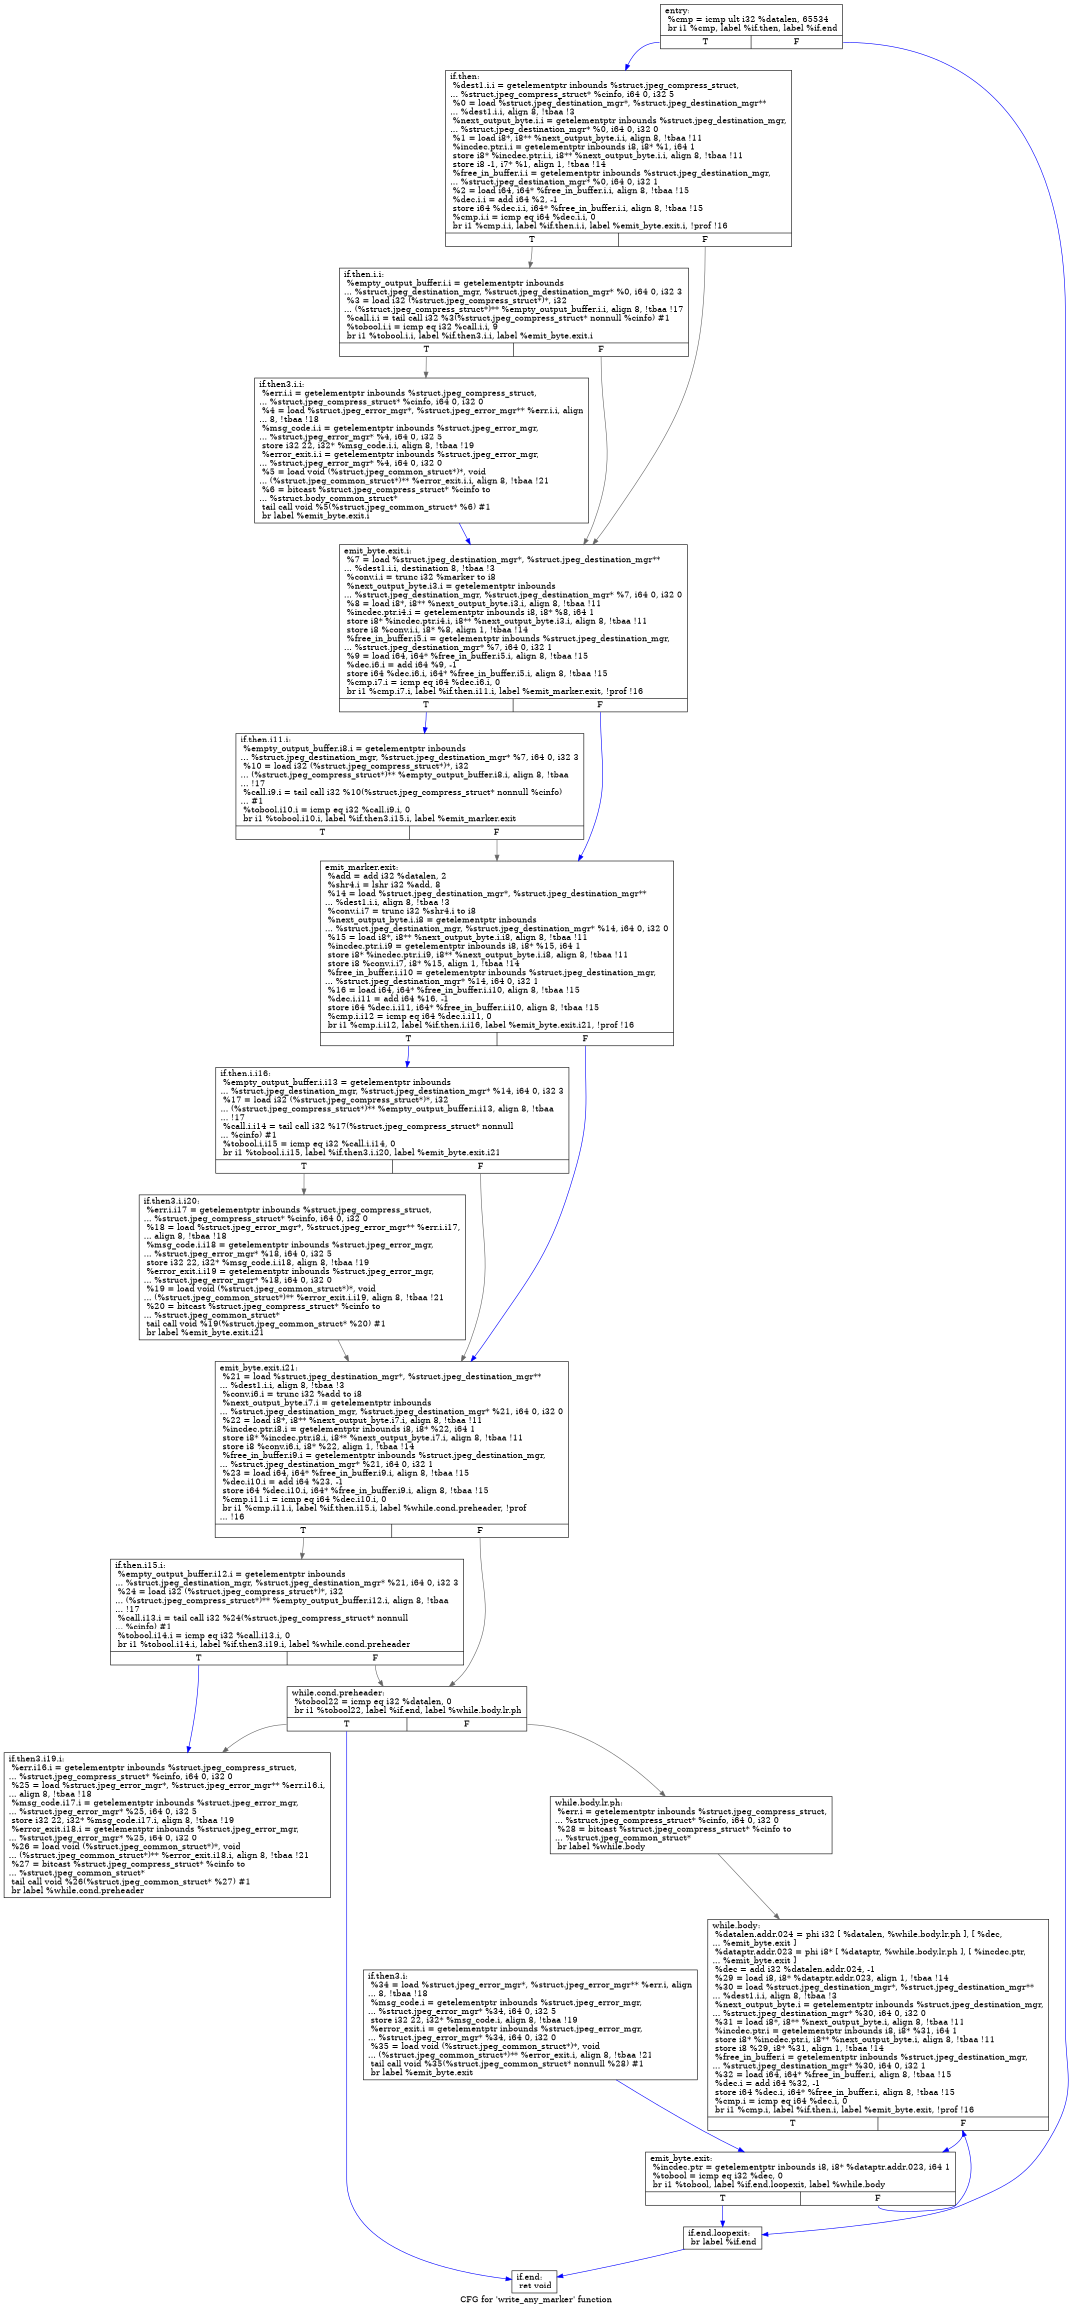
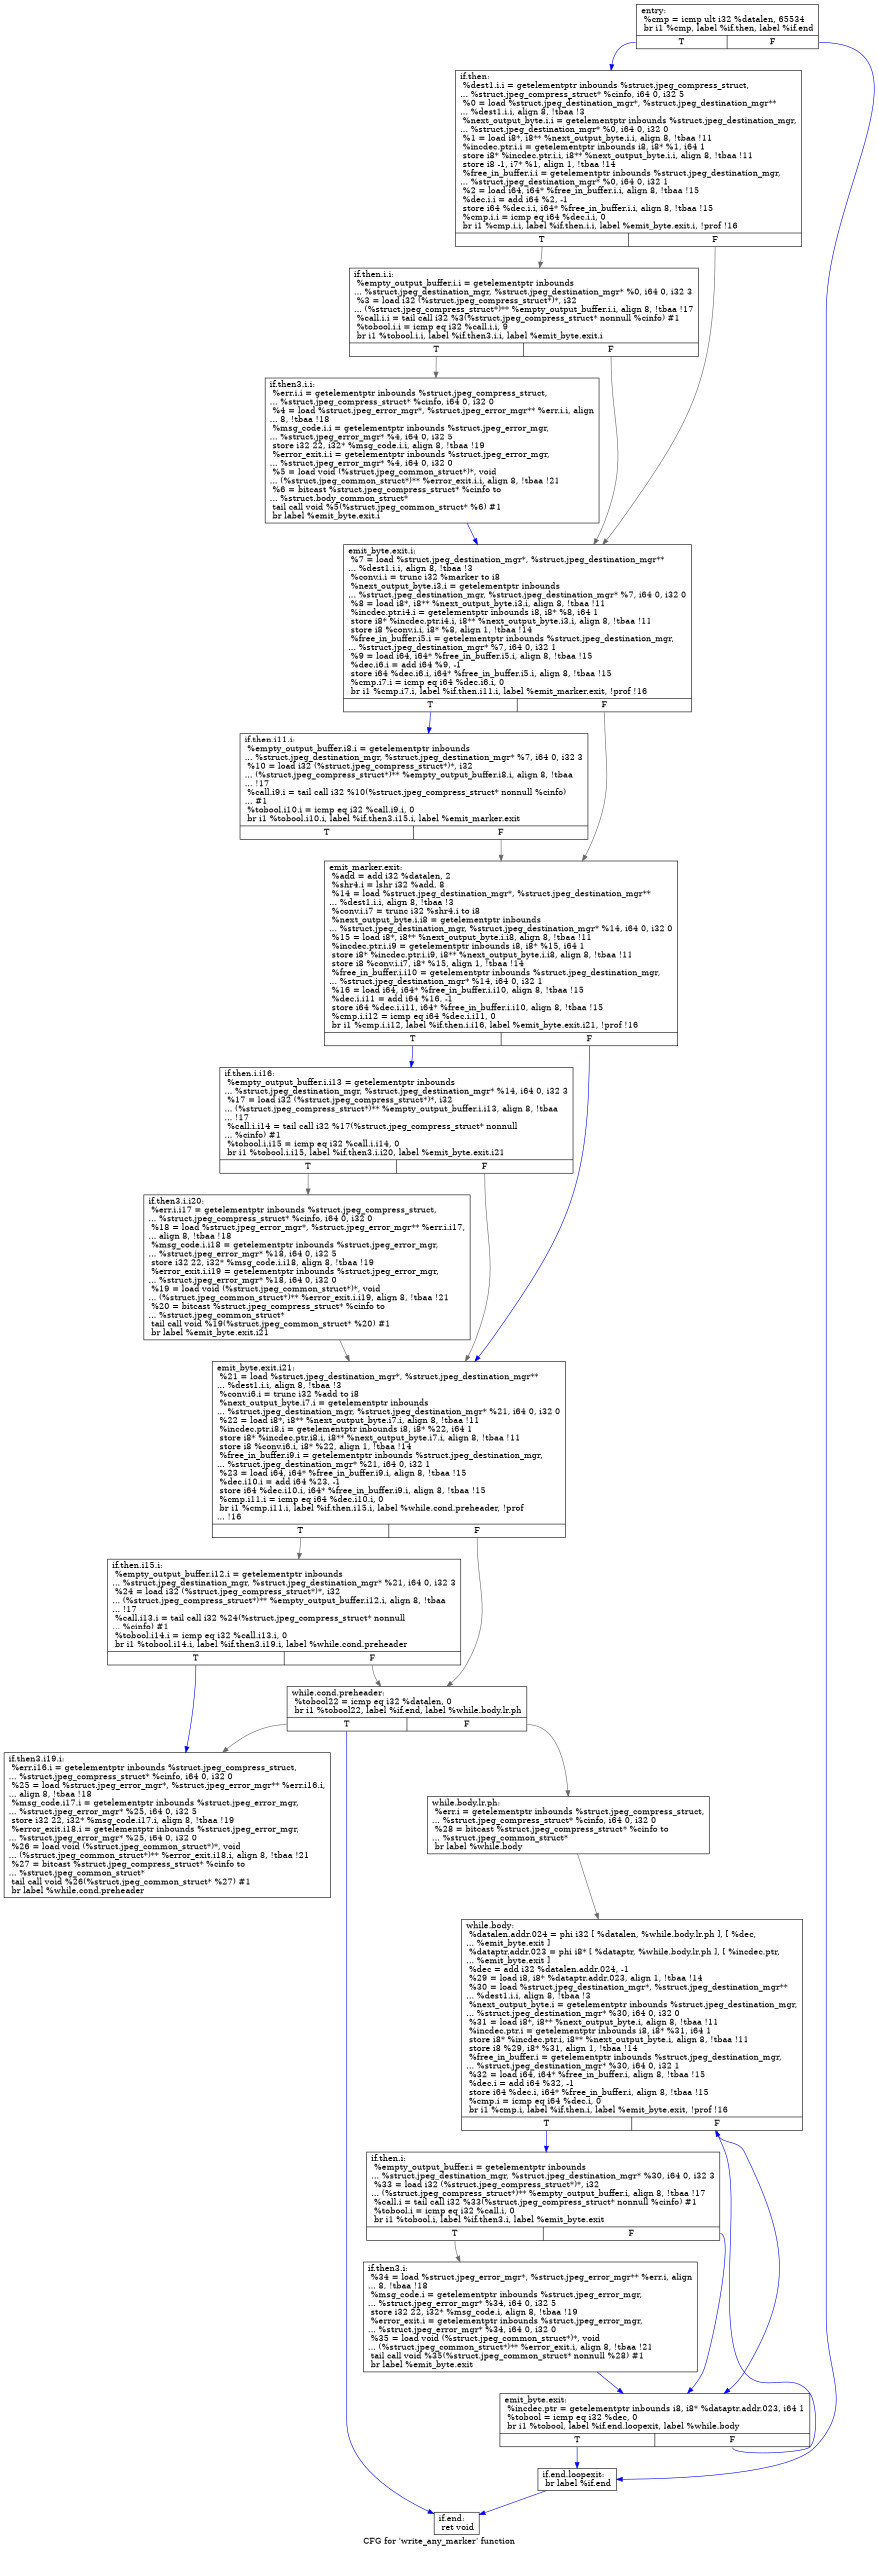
node "emit_byte.exit.i:": text "... %dest1.i.i, destination 8, !tbaa !3" -> "... %dest1.i.i, align 8, !tbaa !3"
edge "emit_byte.exit.i:" -> "emit_marker.exit:": color blue -> gray40
node "if.then.i:": added
